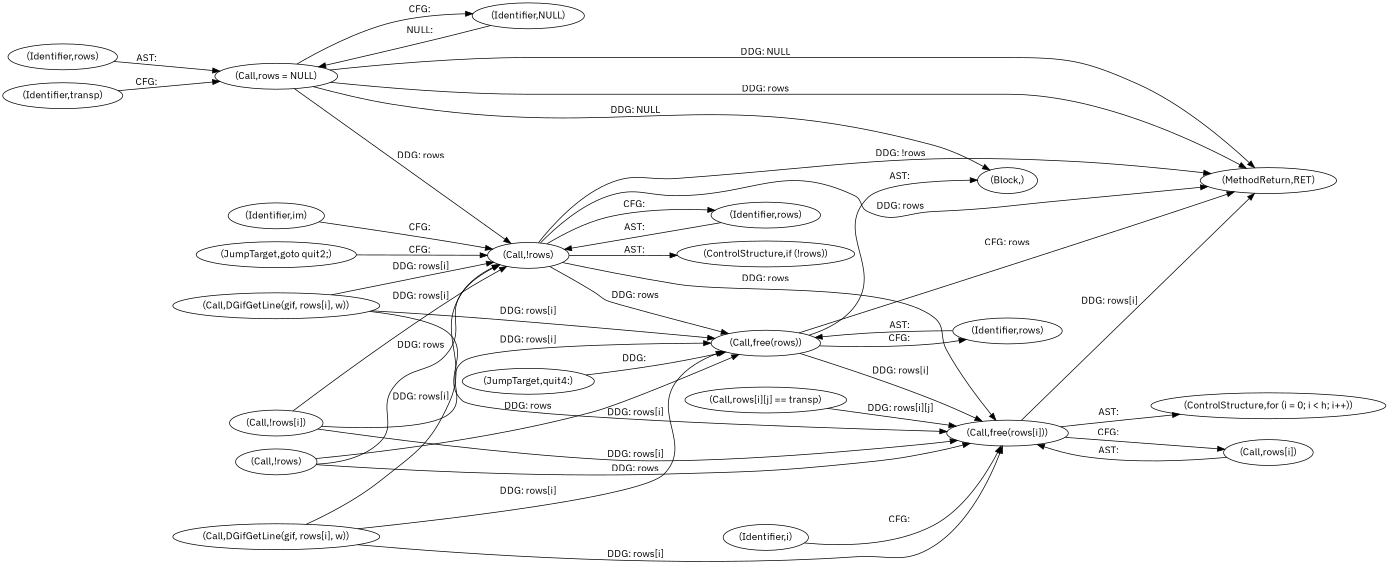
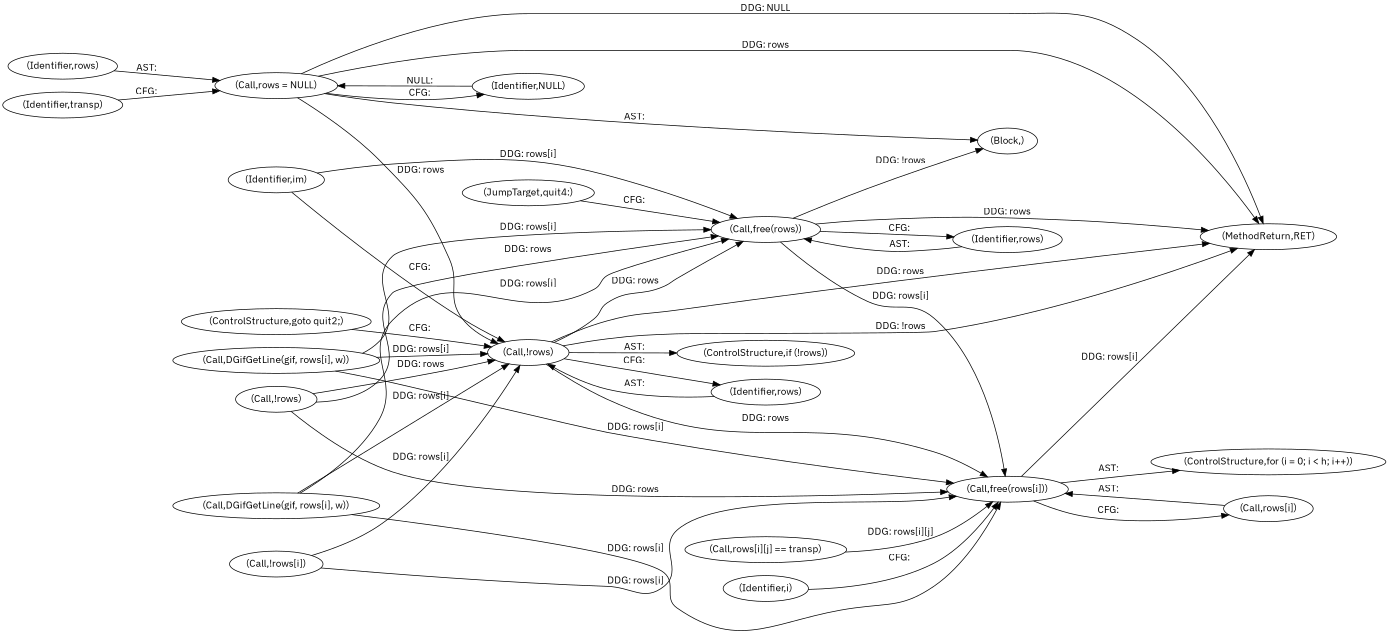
edge "(Call,rows = NULL)" -> "(Block,)": label "DDG: NULL" -> "AST: "
edge "(Call,free(rows))" -> "(Block,)": label "AST: " -> "DDG: !rows"
edge "(Call,free(rows))" -> "(MethodReturn,RET)": label "CFG: rows" -> "DDG: rows"
node "(JumpTarget,goto quit2;)": label "(JumpTarget,goto quit2;)" -> "(ControlStructure,goto quit2;)"
edge "(Call,!rows[i])" -> "(Call,free(rows))": now "(Identifier,im)" -> "(Call,free(rows))"
edge "(JumpTarget,quit4:)" -> "(Call,free(rows))": label "DDG: " -> "CFG: "
